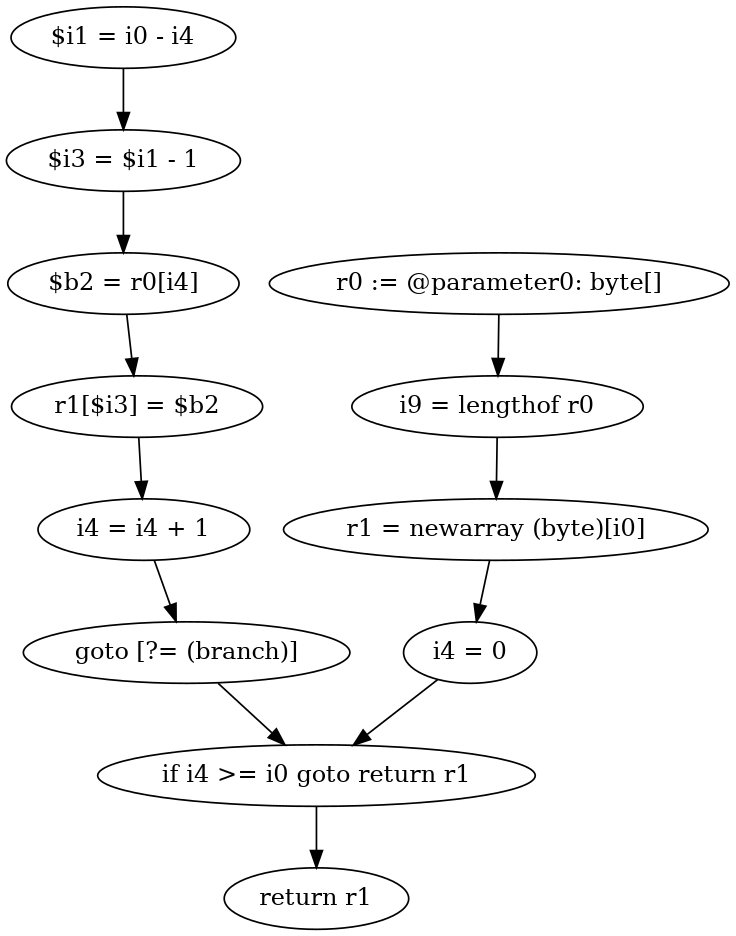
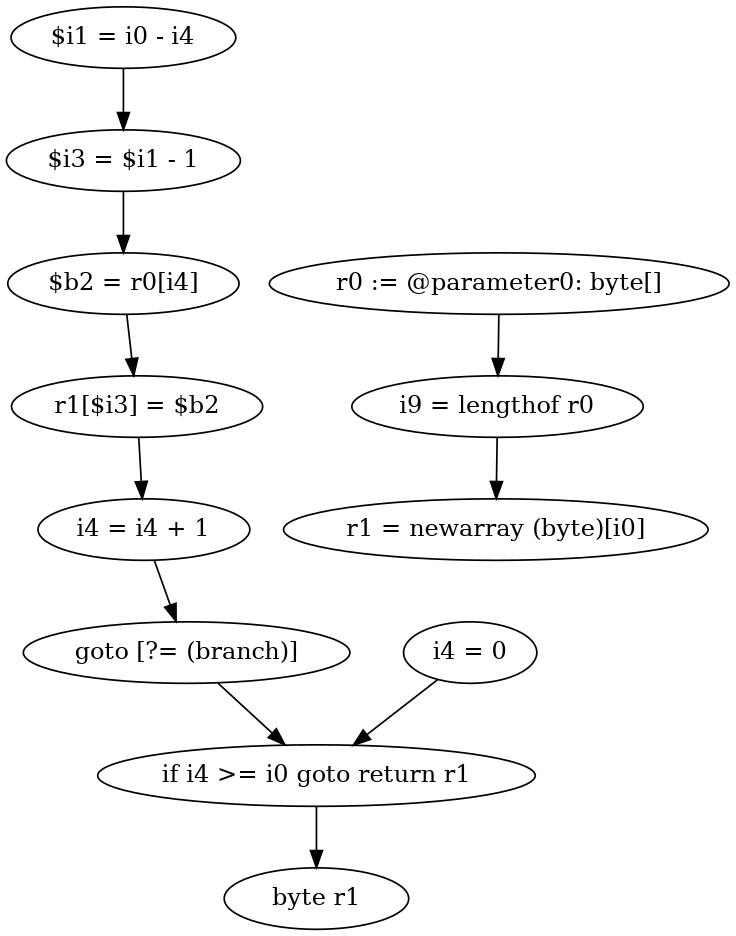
edge "r1 = newarray (byte)[i0]" -> "i4 = 0": removed
node "return r1": label "return r1" -> "byte r1"
